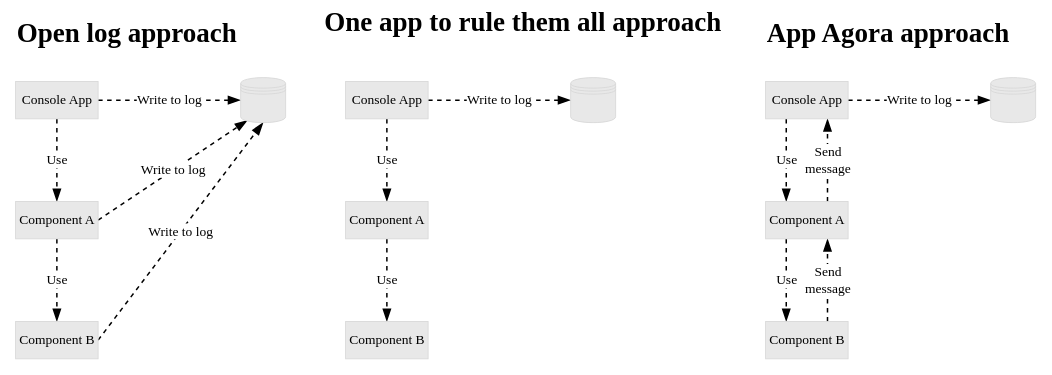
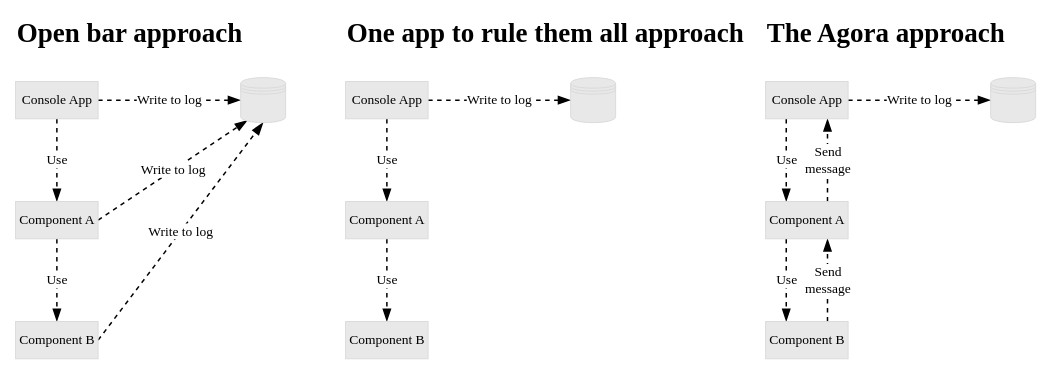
node "One app to rule them all approach": moved (518, 19) -> (540, 30)
node "Open log approach": label "Open log approach" -> "Open bar approach"
node "App Agora approach": label "App Agora approach" -> "The Agora approach"
